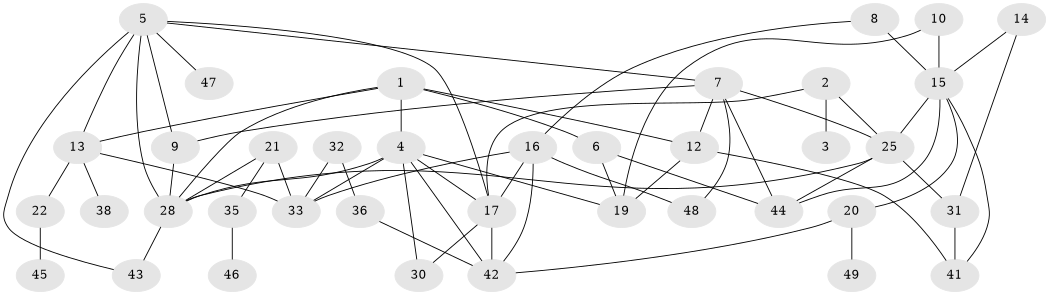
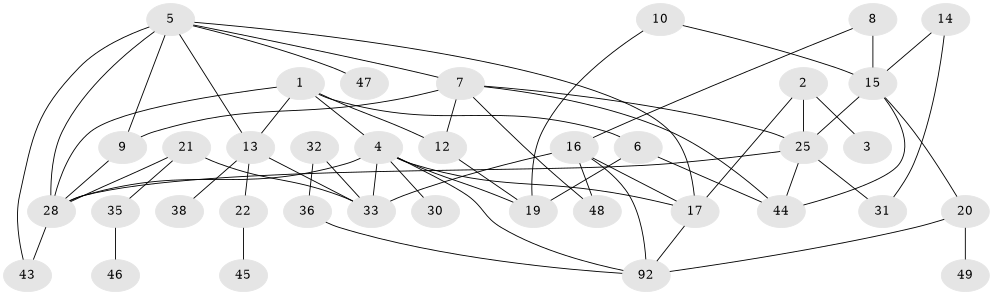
edge "17" -- "30": removed
node "42": label "42" -> "92"
node "41": removed
